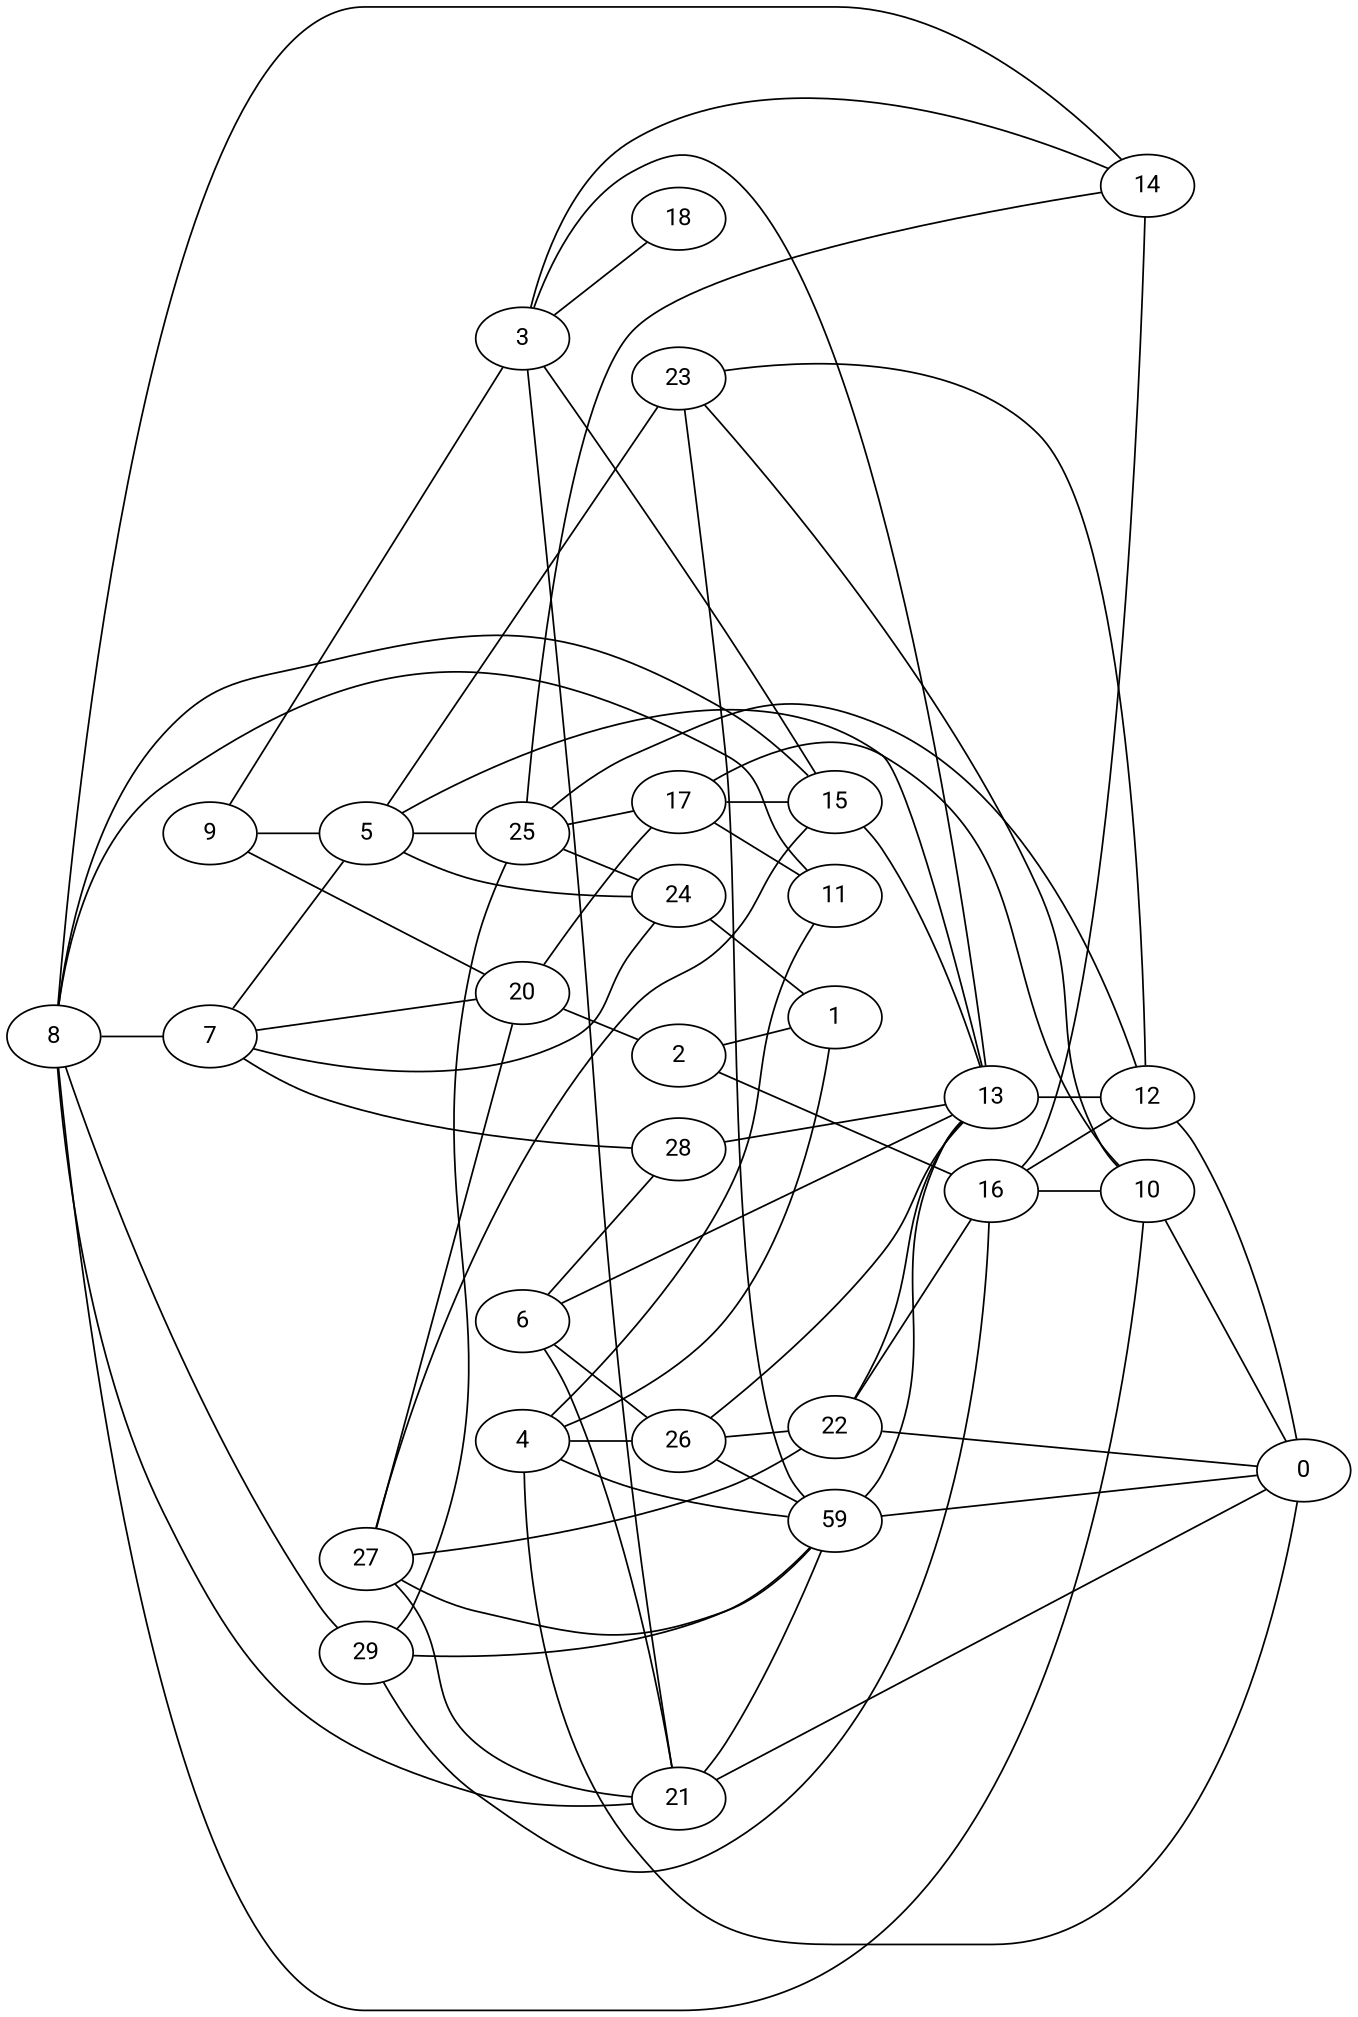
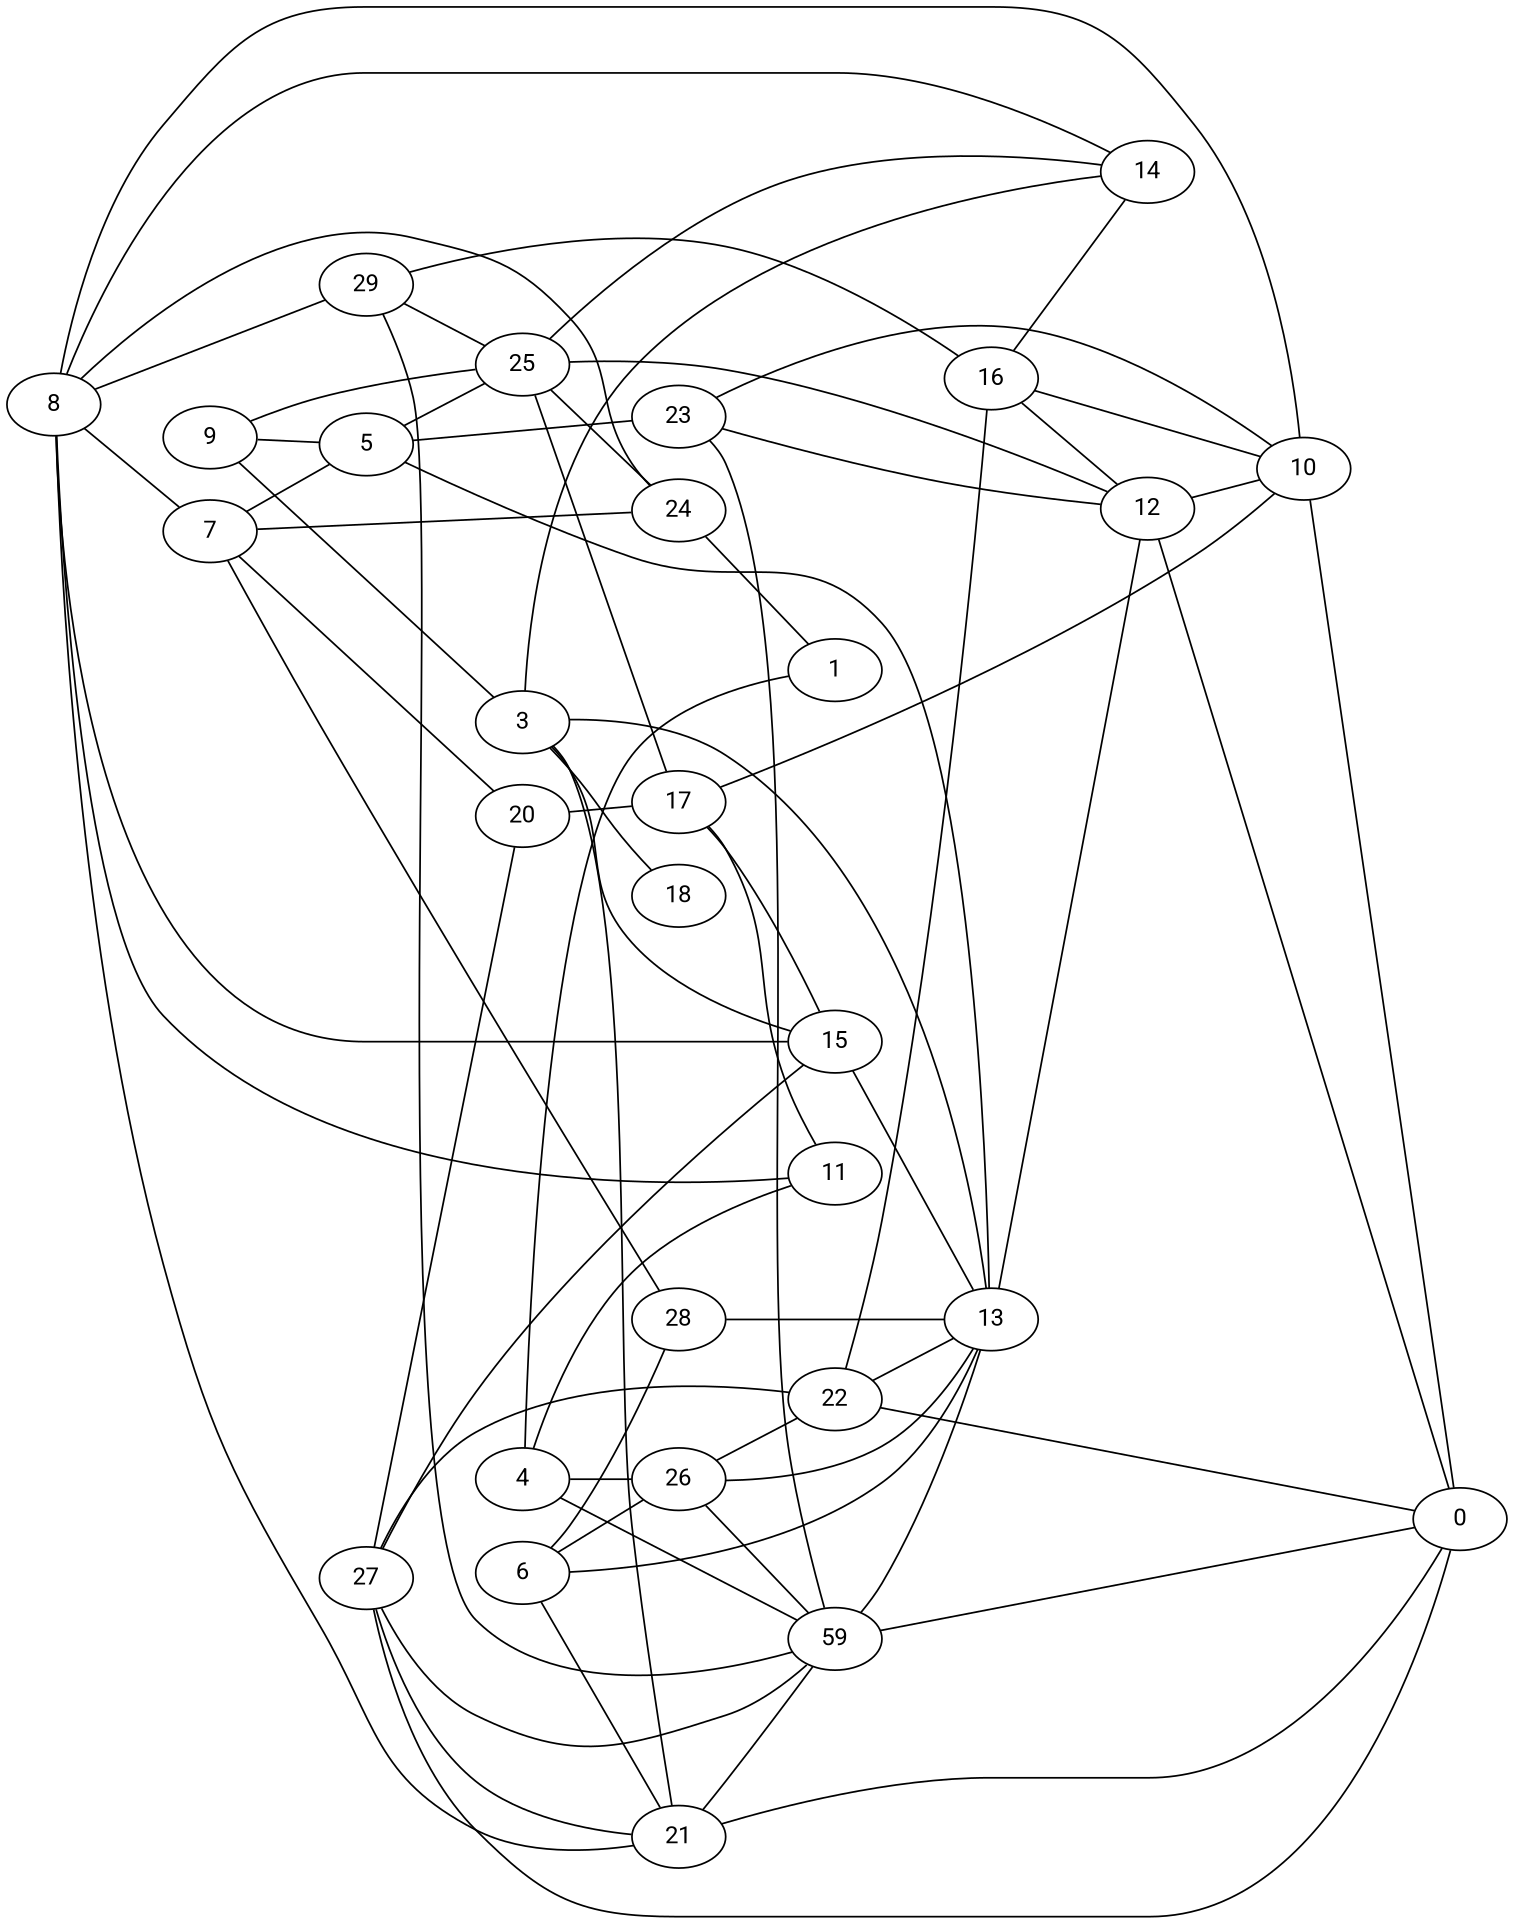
edge "10" -- "12": added
edge "5" -- "24": now "8" -- "24"
edge "9" -- "20": now "9" -- "25"
node "2": removed
edge "4" -- "0": now "27" -- "0"
